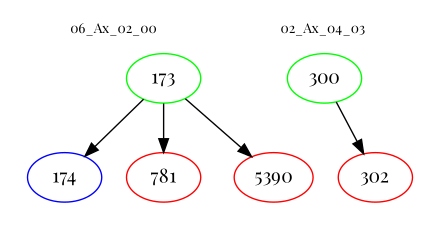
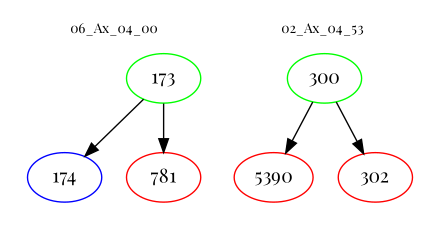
cluster "06_Ax_02_00": label "06_Ax_02_00" -> "06_Ax_04_00"
cluster "02_Ax_04_03": label "02_Ax_04_03" -> "02_Ax_04_53"
edge "173" -> "5390": now "300" -> "5390"
